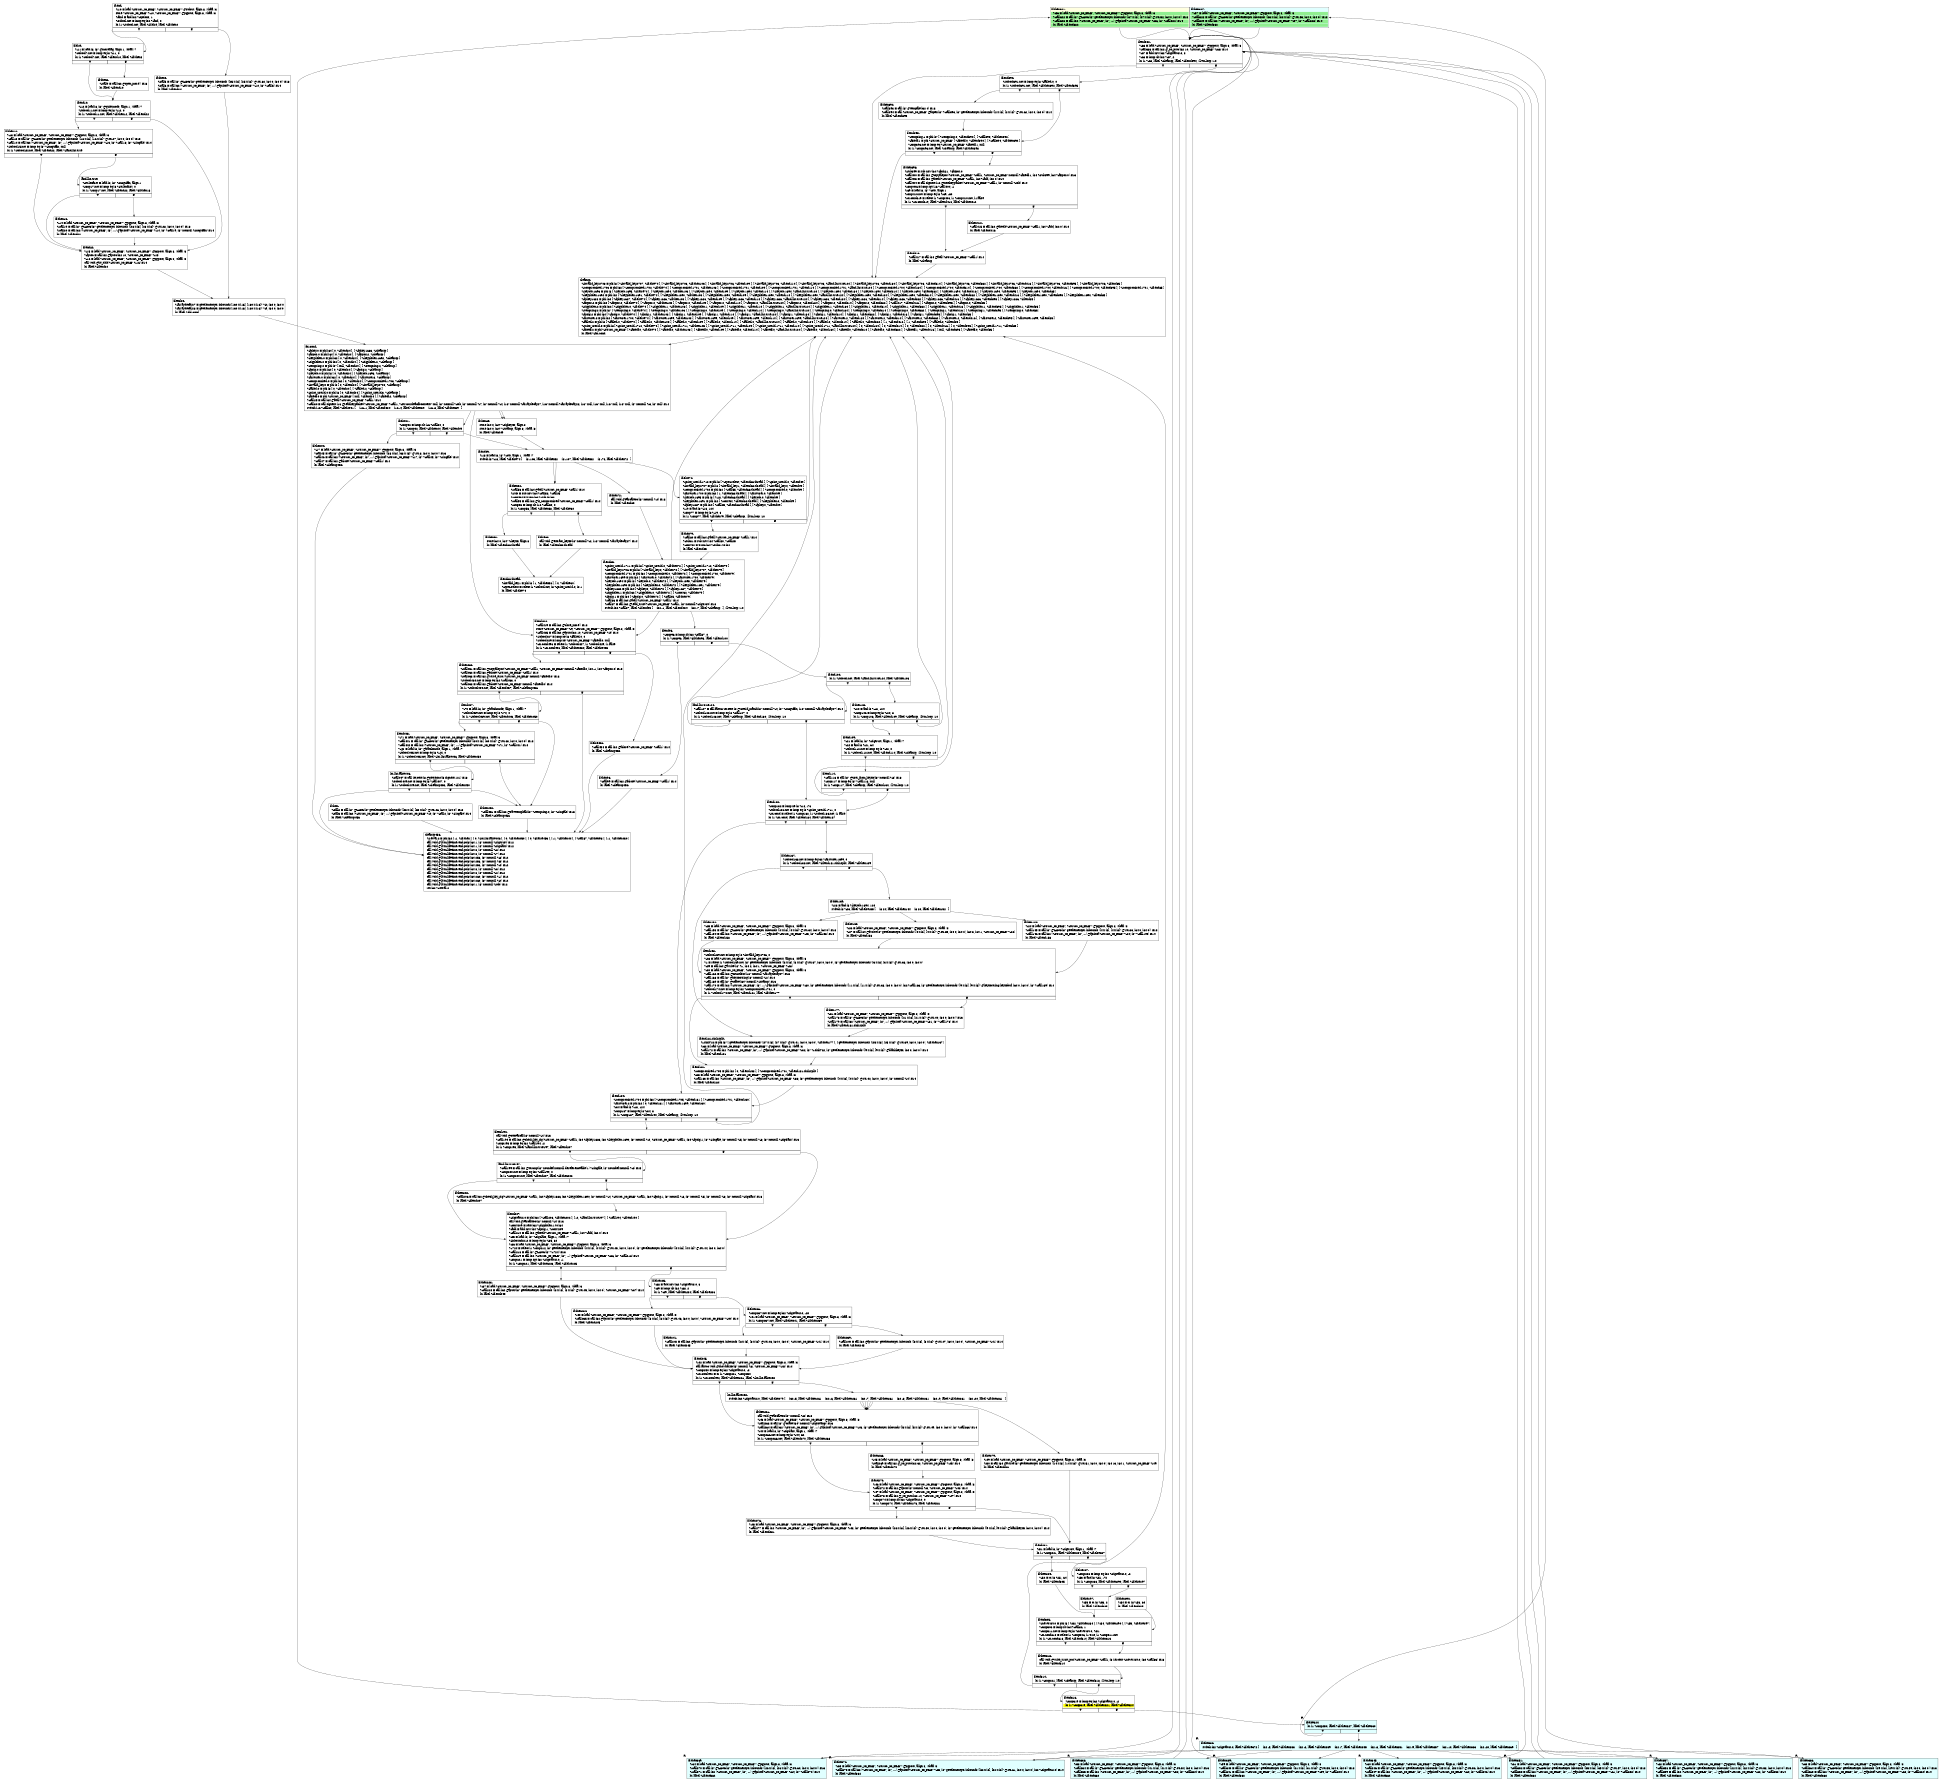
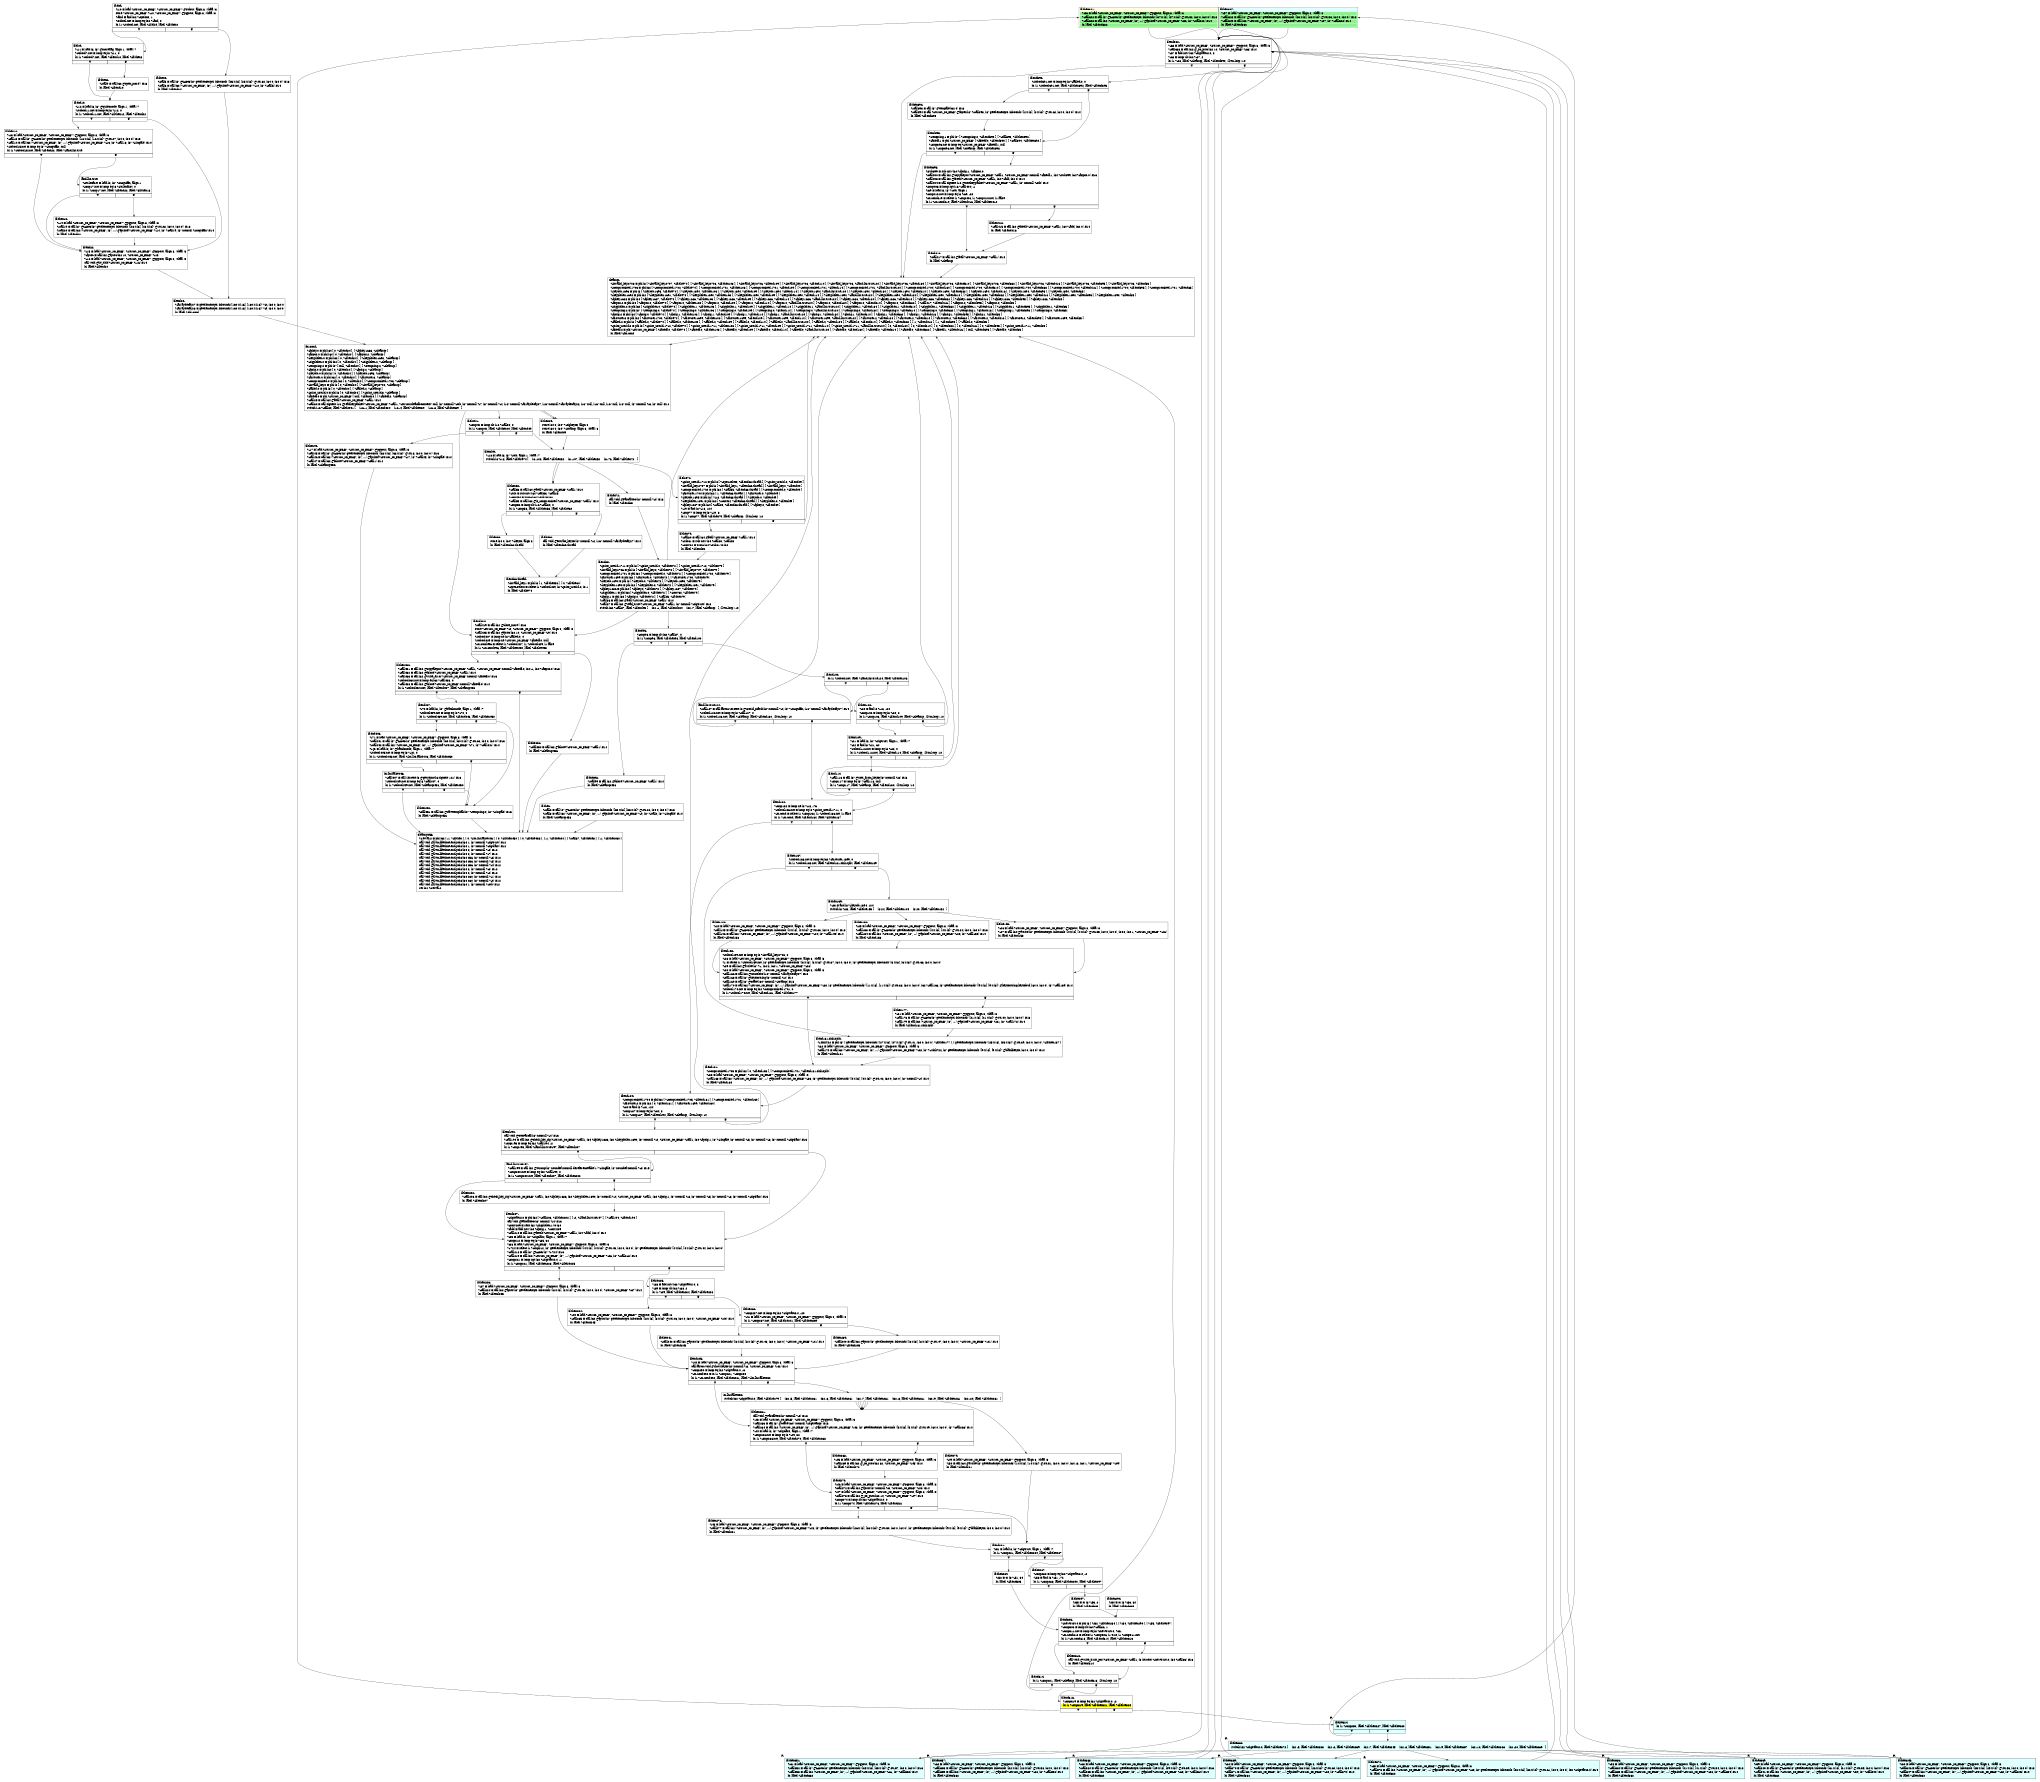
node "if.end207:": text "%inbounds212 = icmp eq i8 %35, 32" -> "%cmp212 = icmp eq i8 %35, 32"
edge "if.end305:" -> "if.end314:": added
